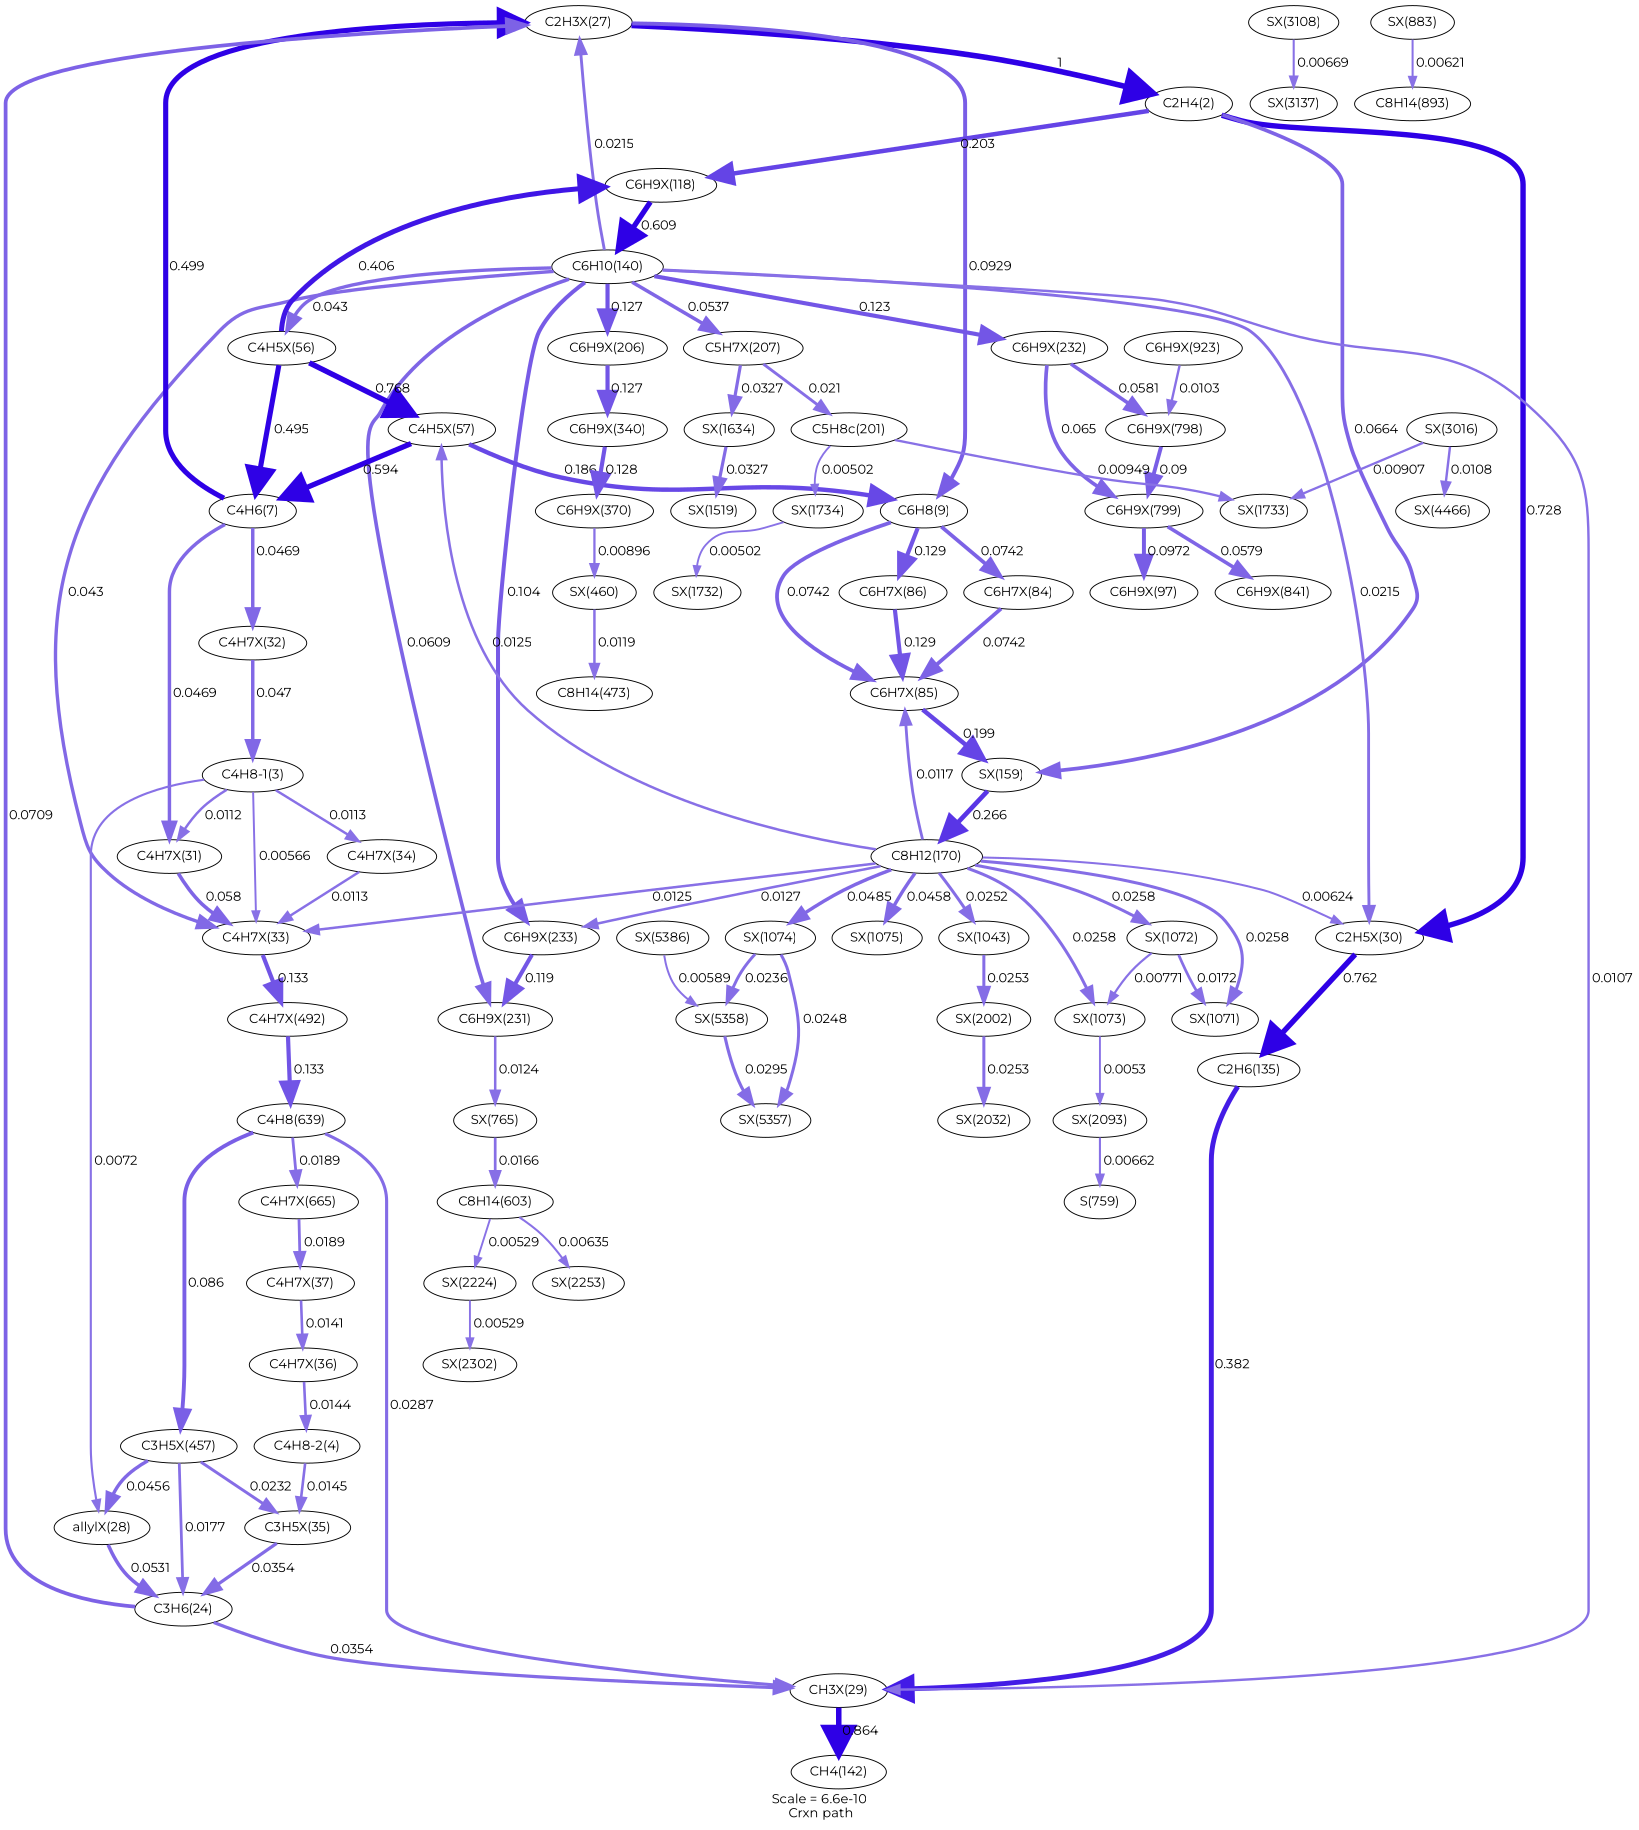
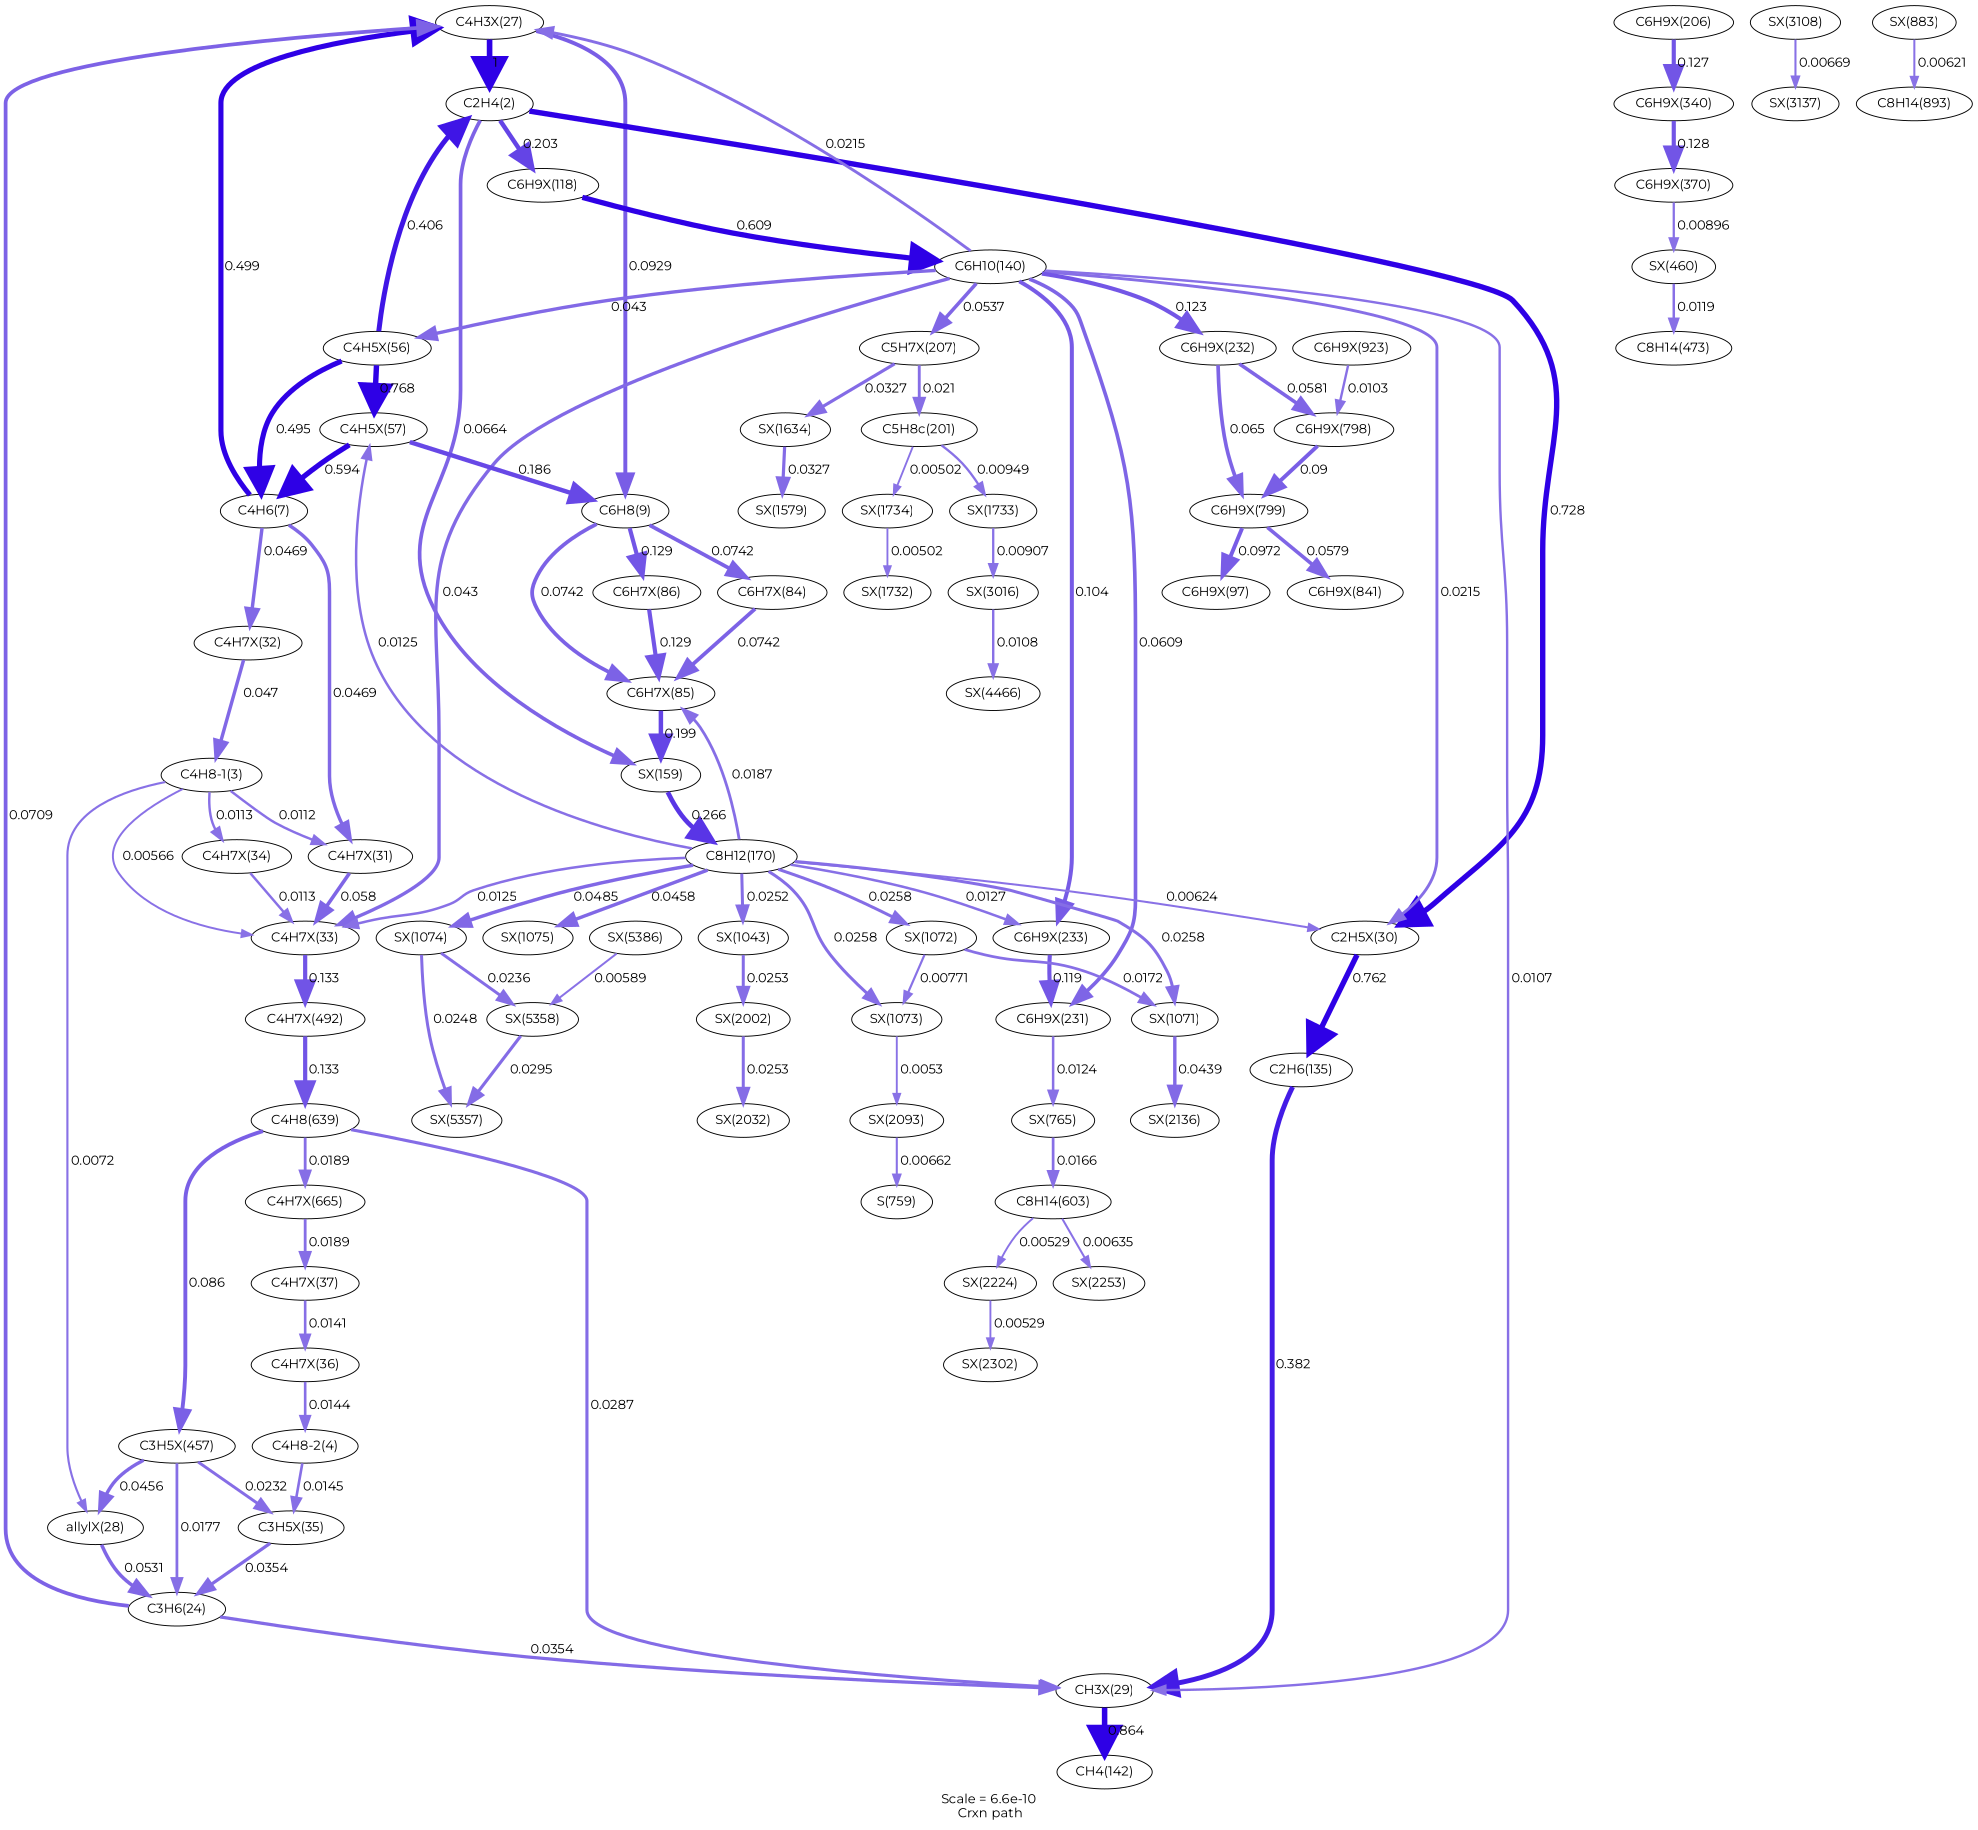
node "C2H3X(27)": label "C2H3X(27)" -> "C4H3X(27)"
edge "C4H5X(56)" -> "C6H9X(118)": now "C4H5X(56)" -> "C2H4(2)"
edge "C6H10(140)" -> "C6H9X(206)": removed, label "0.127"
edge "SX(3016)" -> "SX(1733)": reversed
node "SX(1519)": label "SX(1519)" -> "SX(1579)"
edge "C8H12(170)" -> "C6H7X(85)": label " 0.0117" -> " 0.0187"
node "SX(2136)": added
